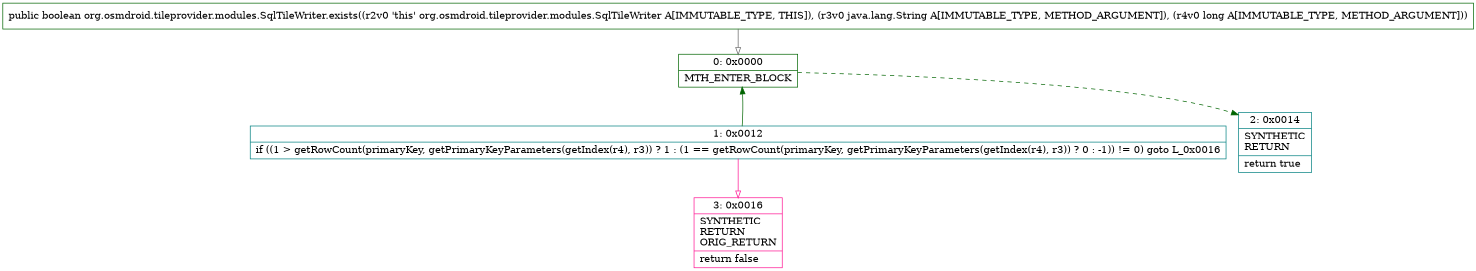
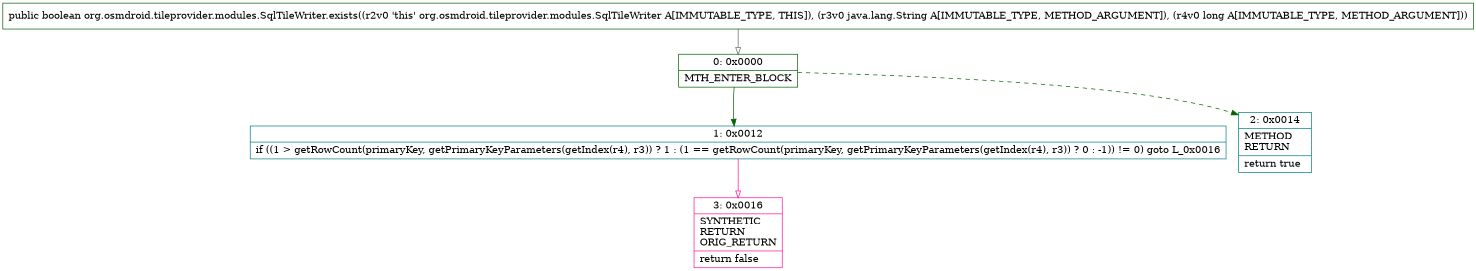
edge "1: 0x0012" -> "0: 0x0000": reversed
node "2: 0x0014": text "SYNTHETIC" -> "METHOD"
